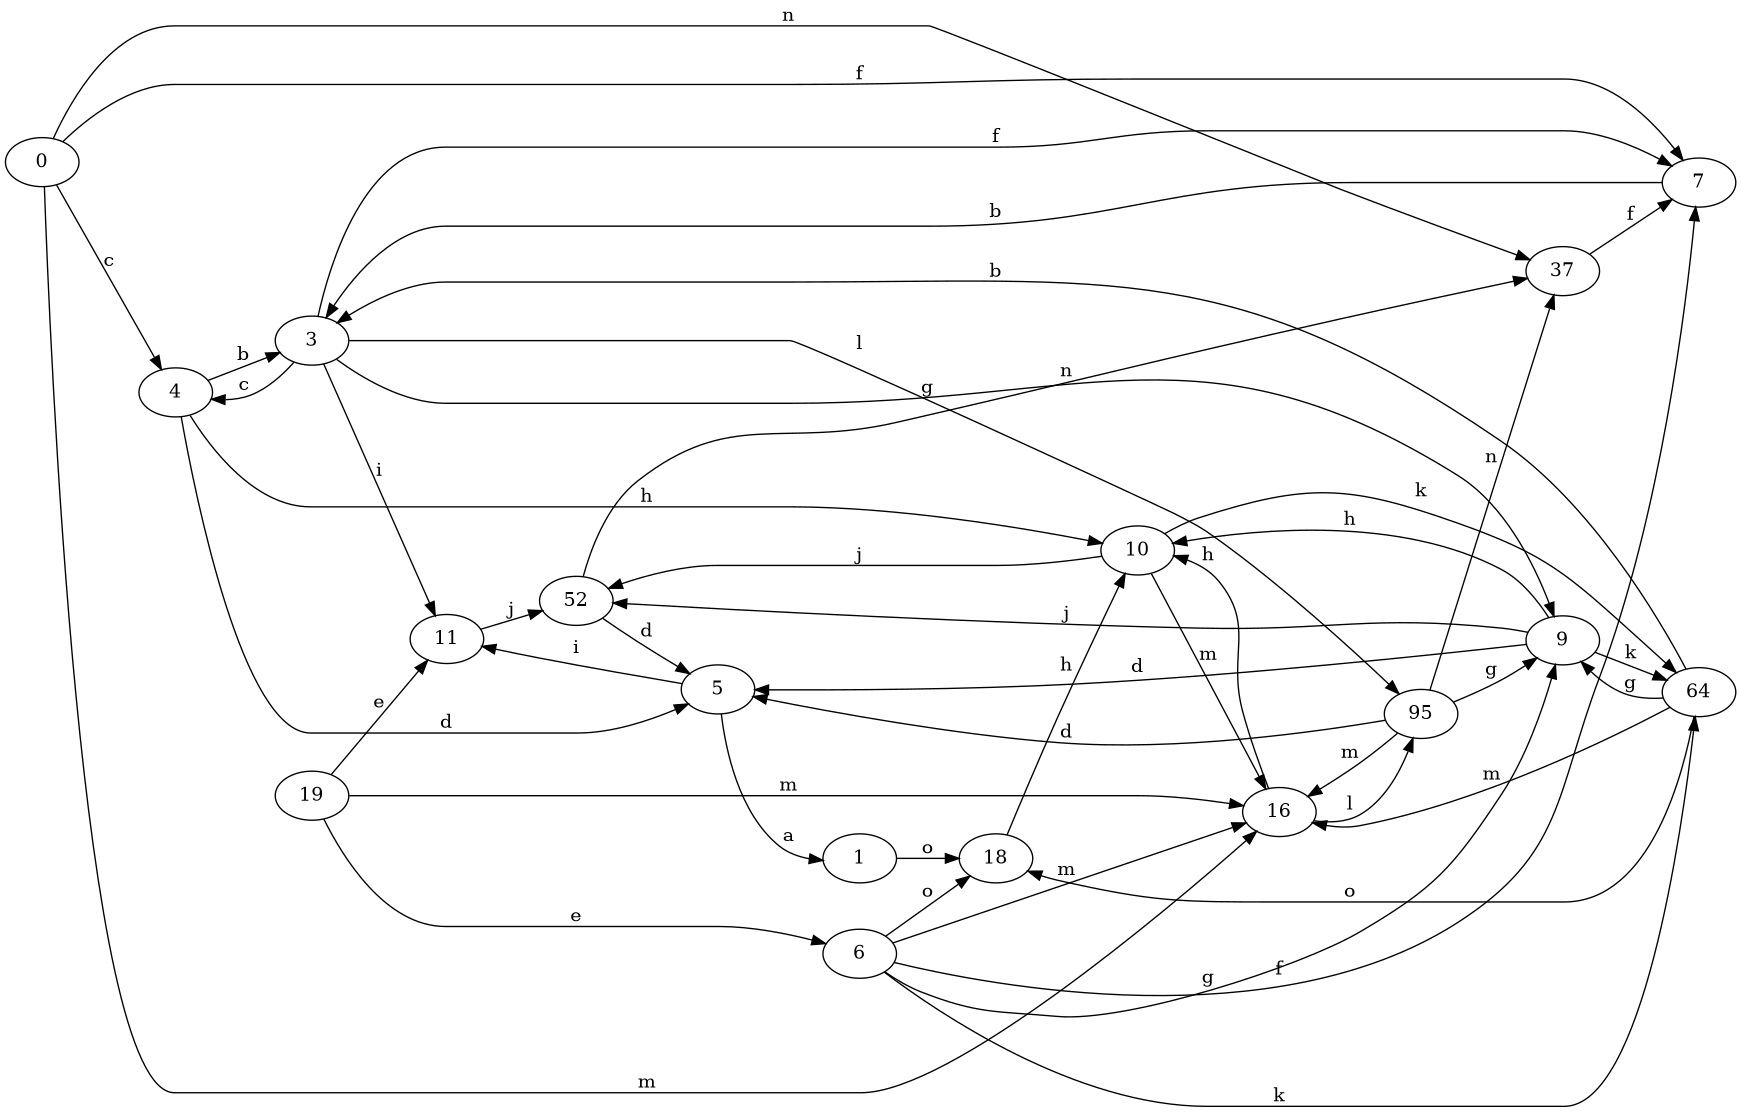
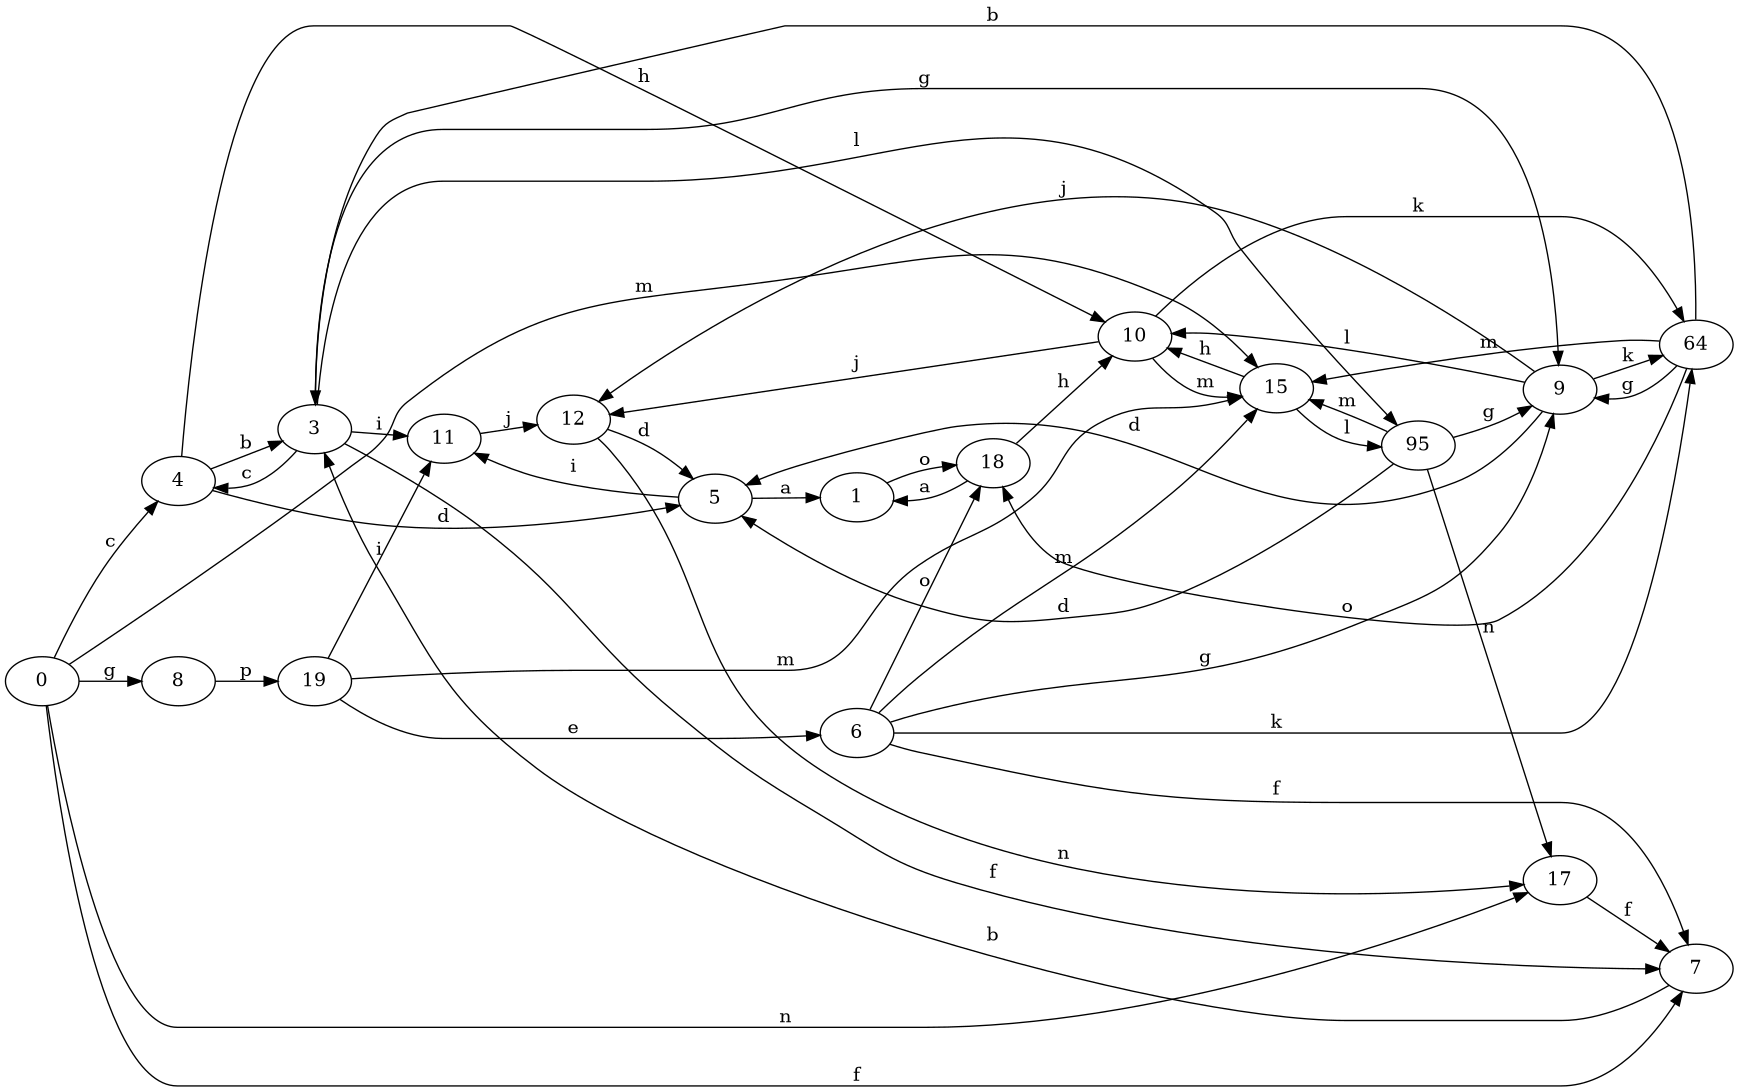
node "37": label "37" -> "17"
edge "18" -> "1": added, label "a"
edge "9" -> "10": label "h" -> "l"
node "52": label "52" -> "12"
node "8": added
edge "19" -> "11": label "e" -> "i"
node "16": label "16" -> "15"
